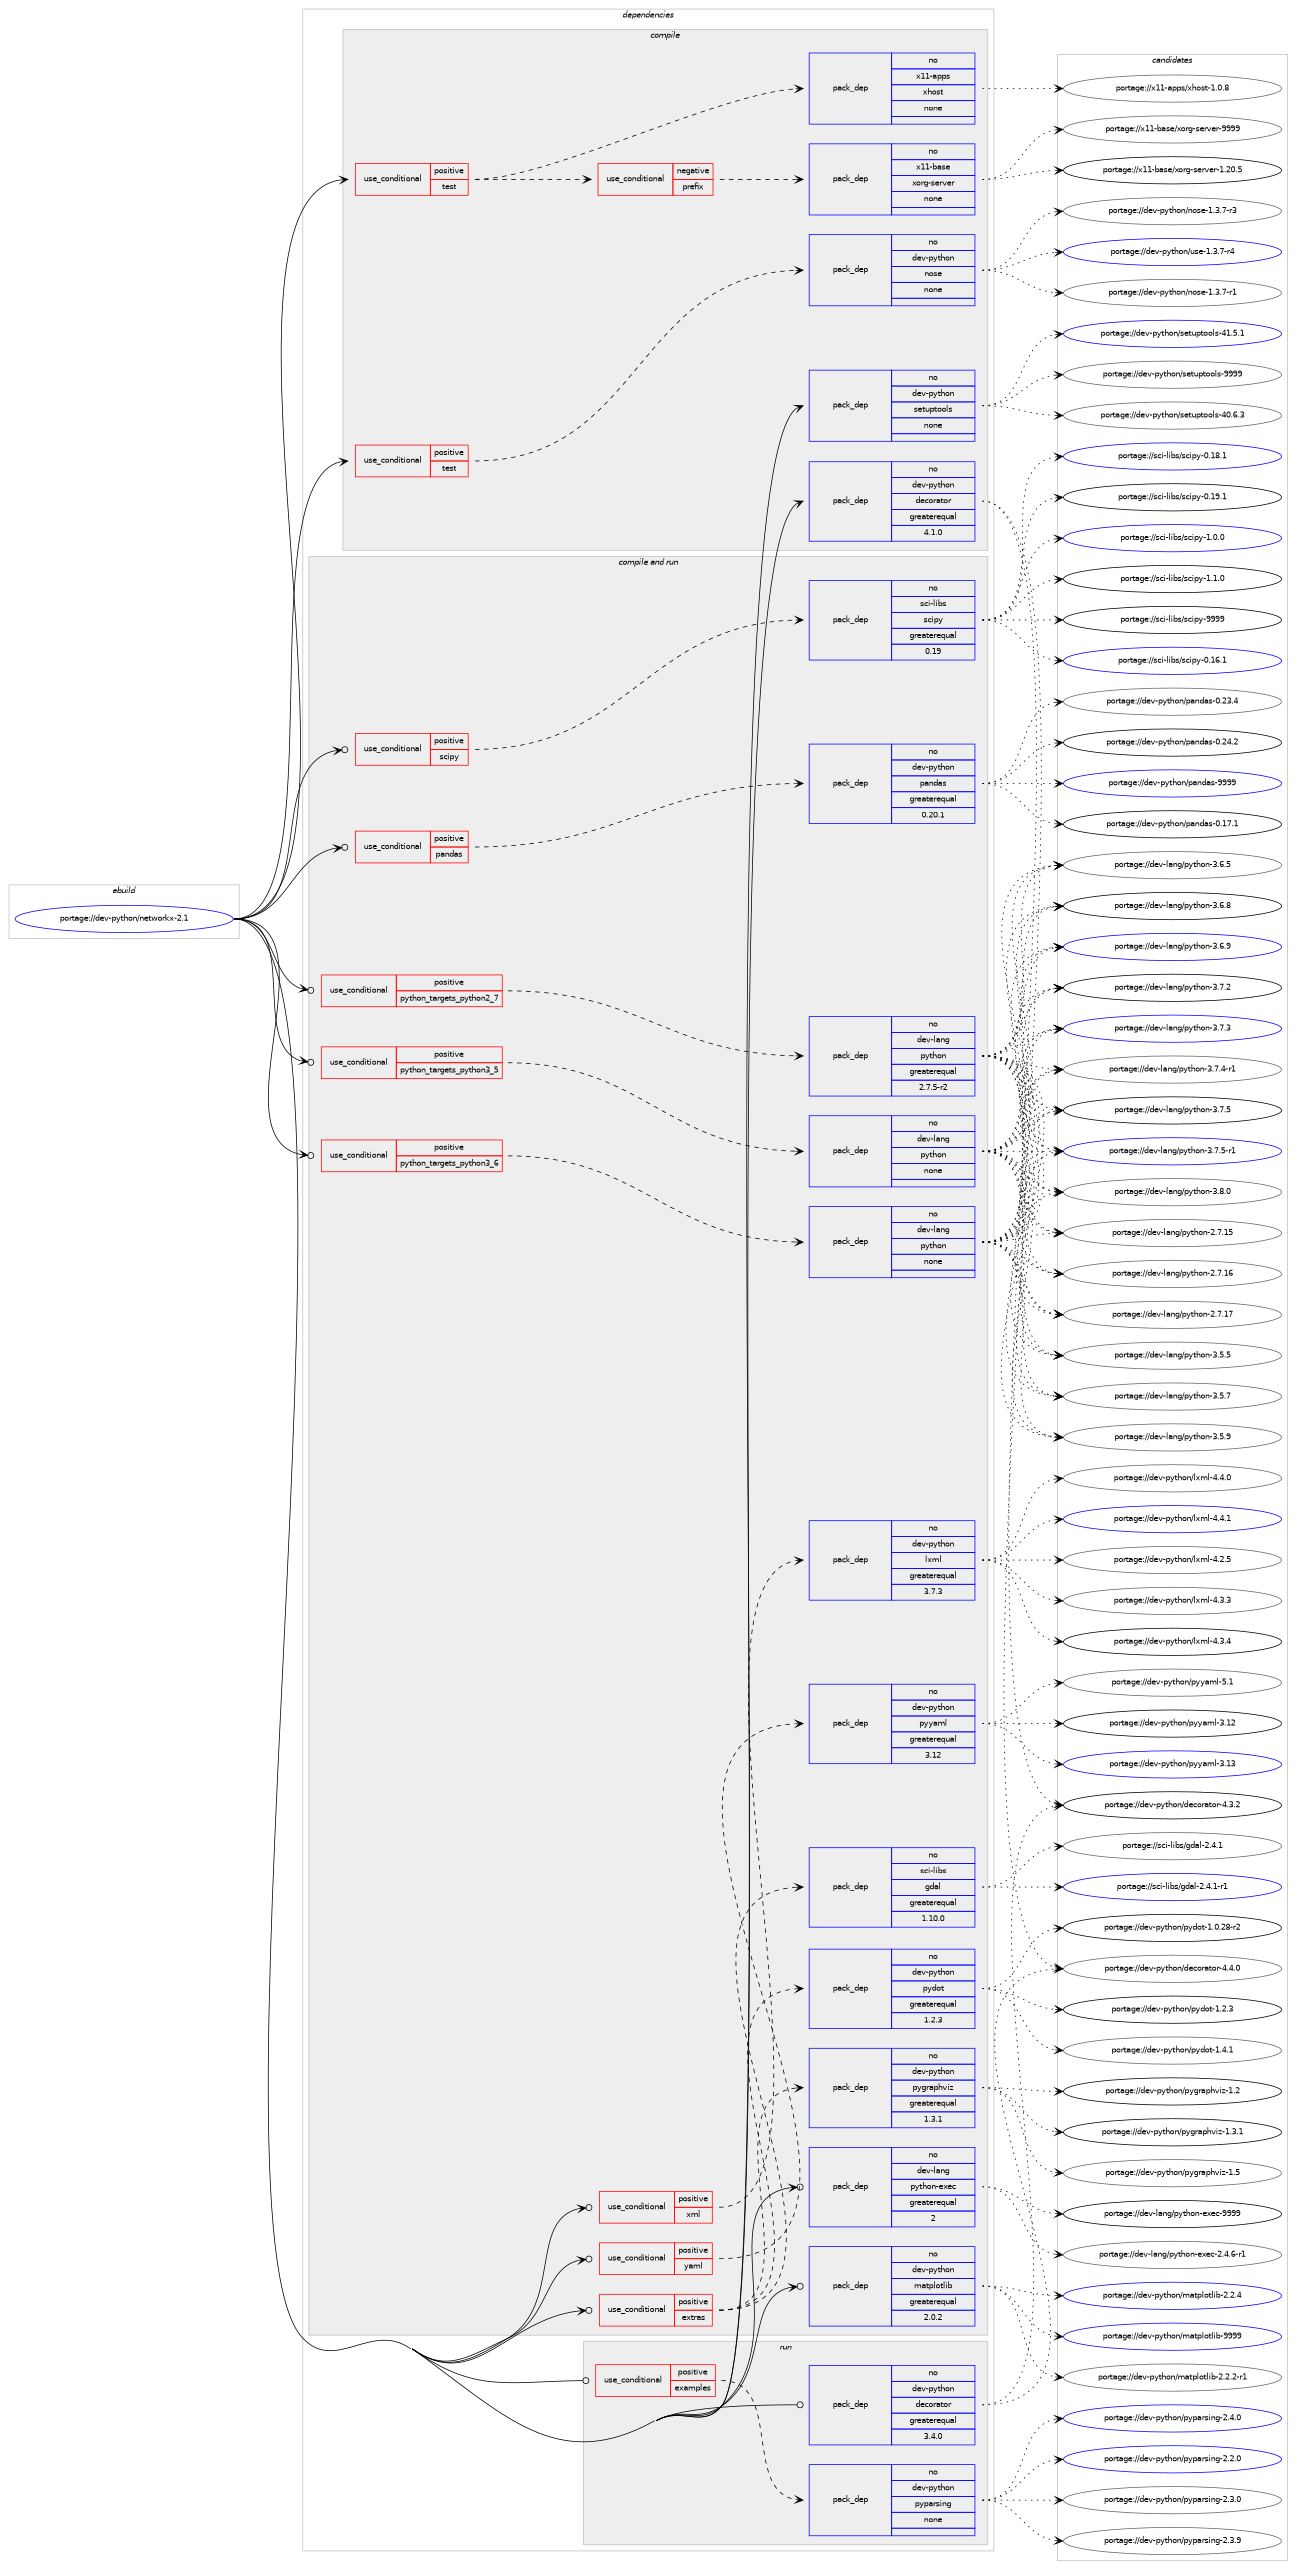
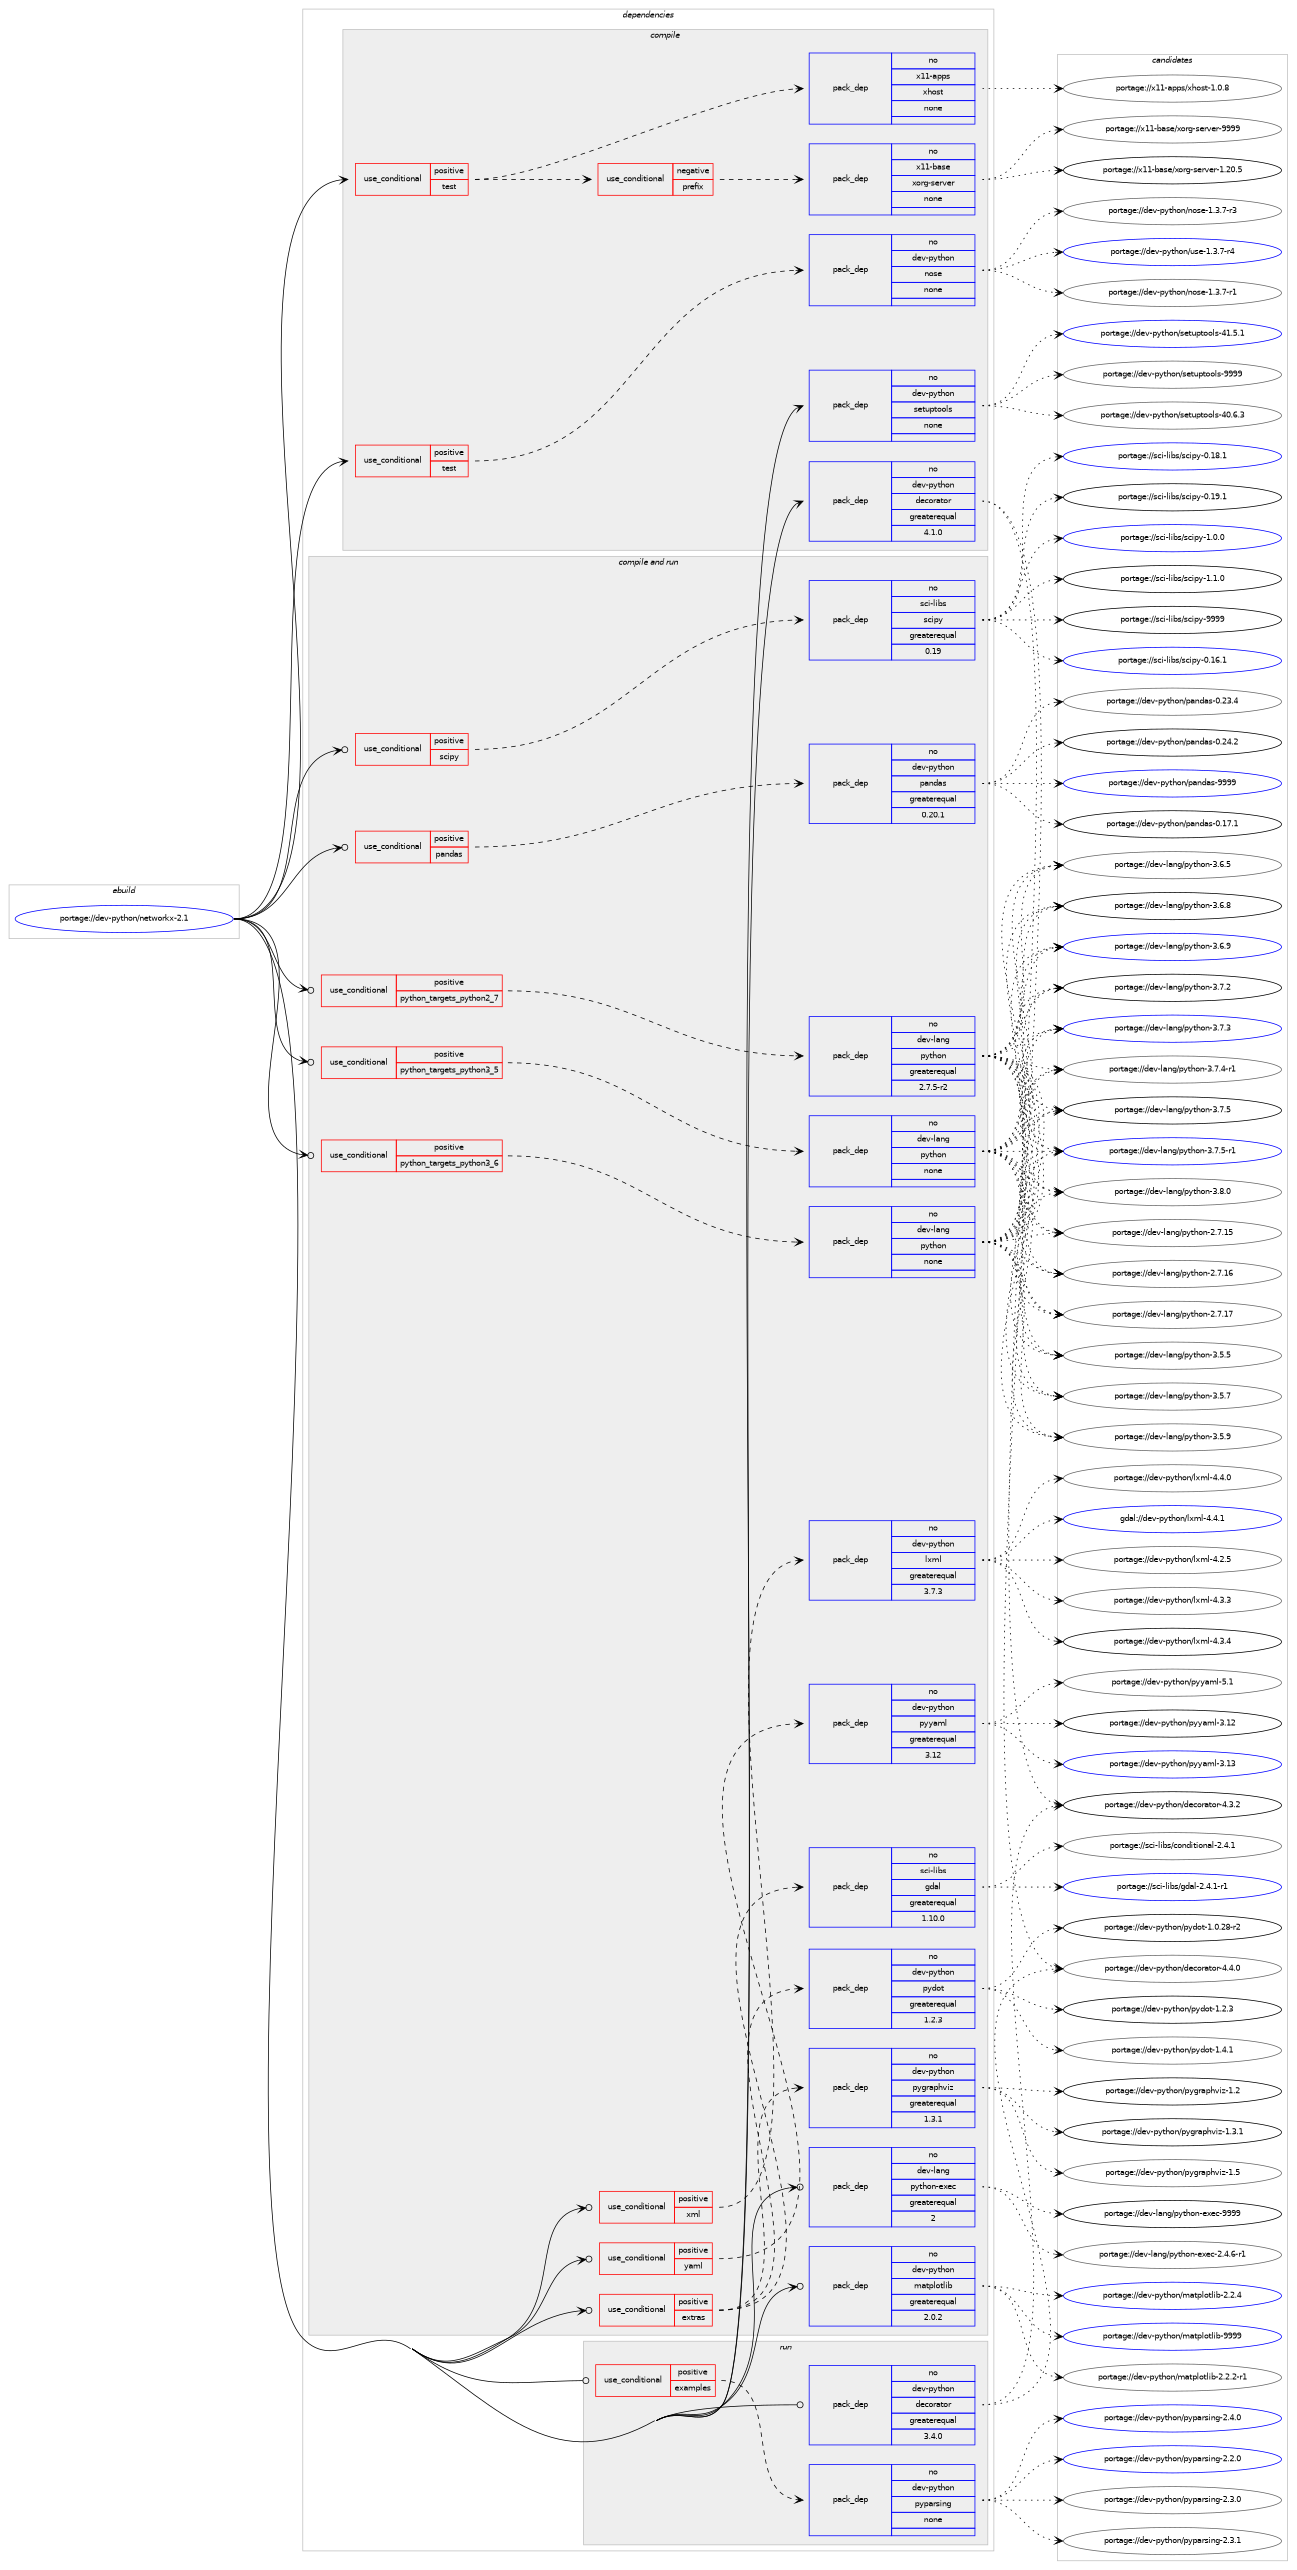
node "portage://dev-python/lxml-4.4.1": label "portage://dev-python/lxml-4.4.1" -> "gdal://dev-python/lxml-4.4.1"
node "portage://sci-libs/gdal-2.4.1": label "portage://sci-libs/gdal-2.4.1" -> "portage://sci-libs/conditional-2.4.1"
node "portage://dev-python/pyparsing-2.3.9": label "portage://dev-python/pyparsing-2.3.9" -> "portage://dev-python/pyparsing-2.3.1"
